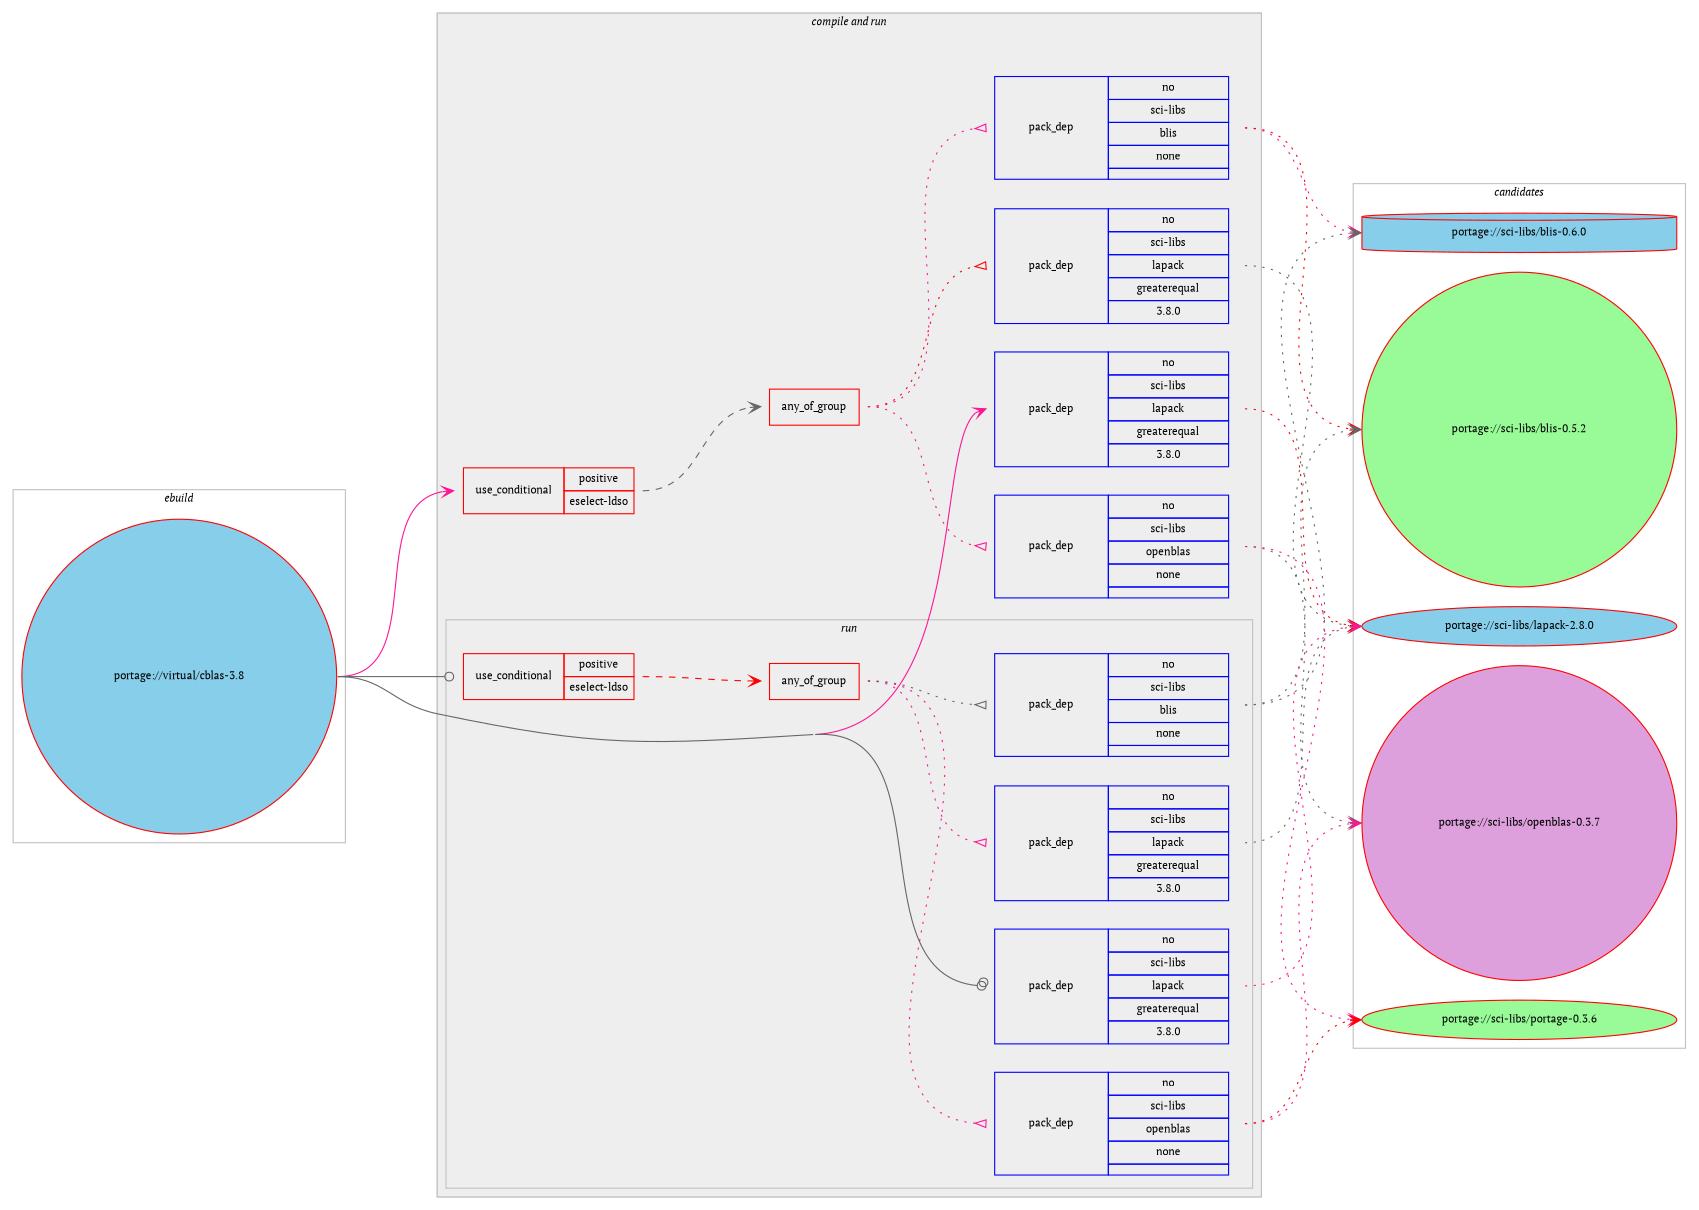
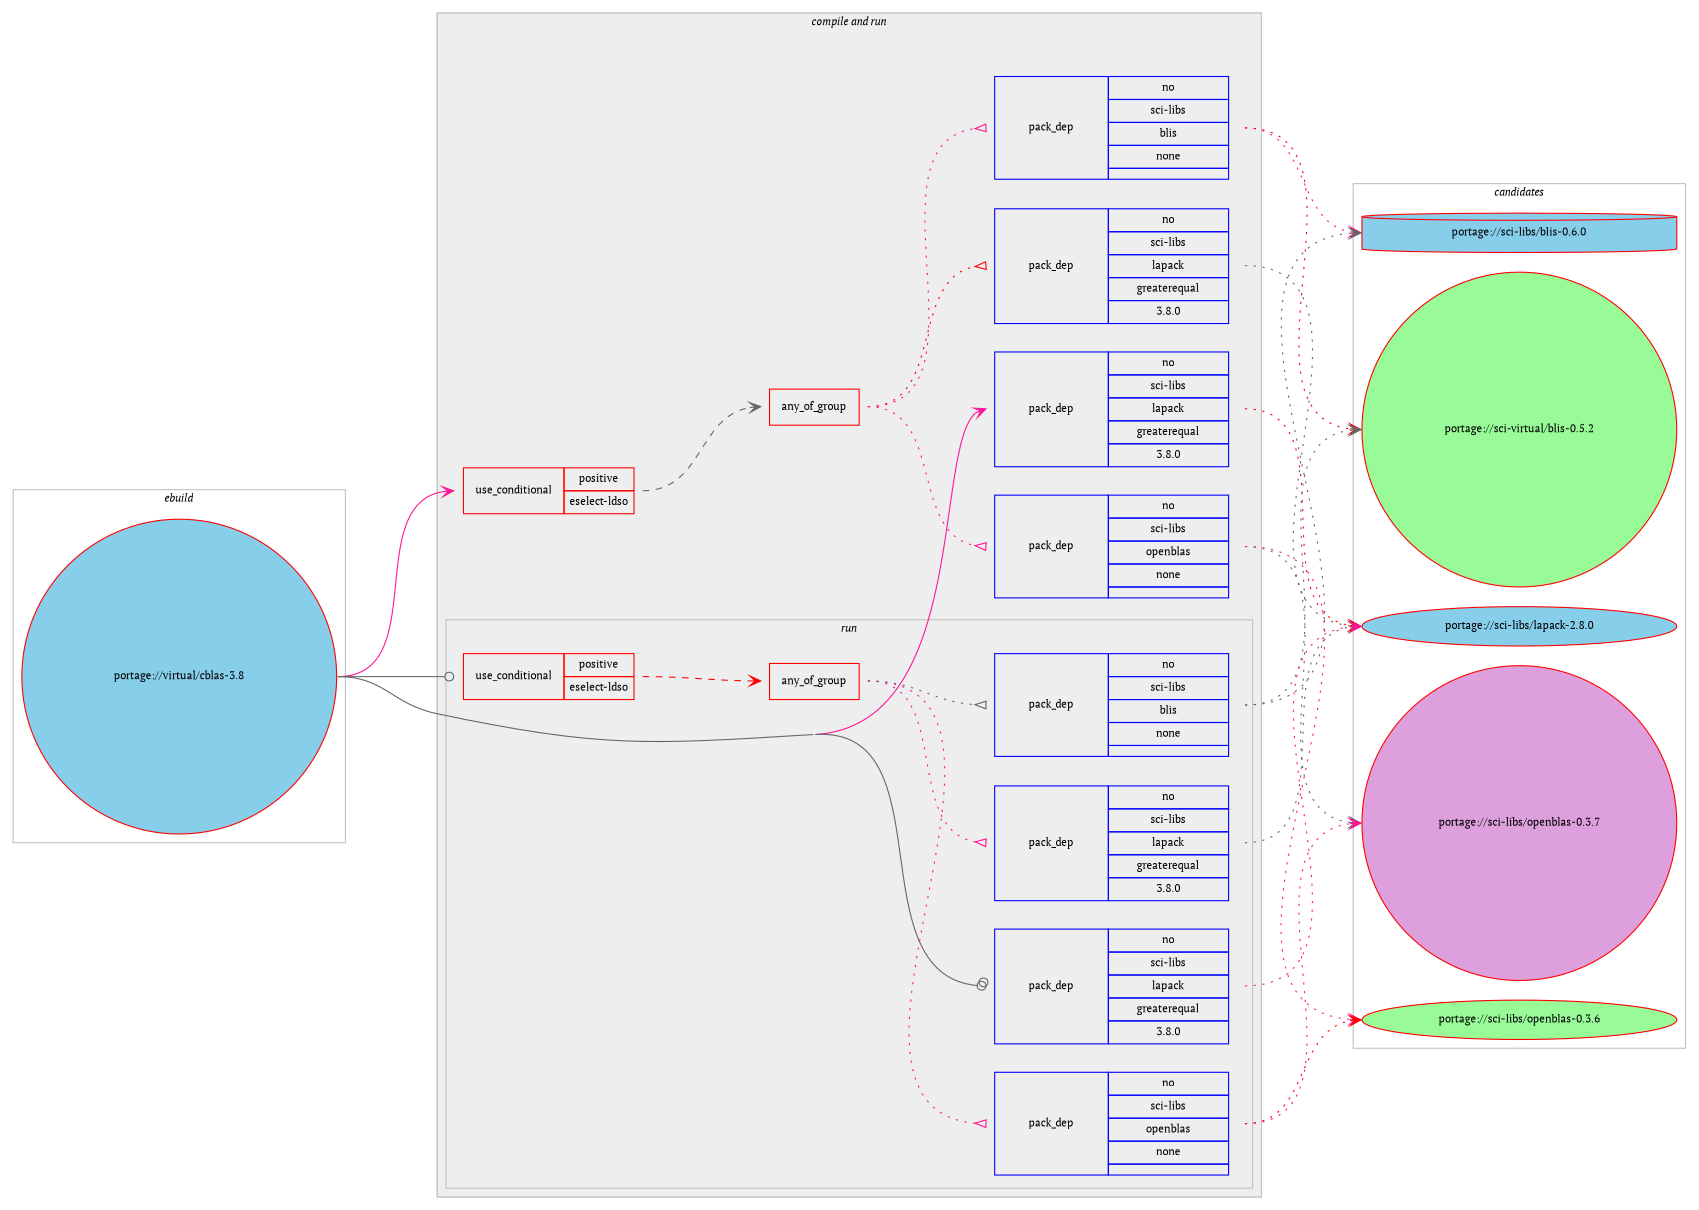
node "portage://sci-libs/blis-0.5.2": label "portage://sci-libs/blis-0.5.2" -> "portage://sci-virtual/blis-0.5.2"
node "portage://sci-libs/portage-0.3.6": label "portage://sci-libs/portage-0.3.6" -> "portage://sci-libs/openblas-0.3.6"
